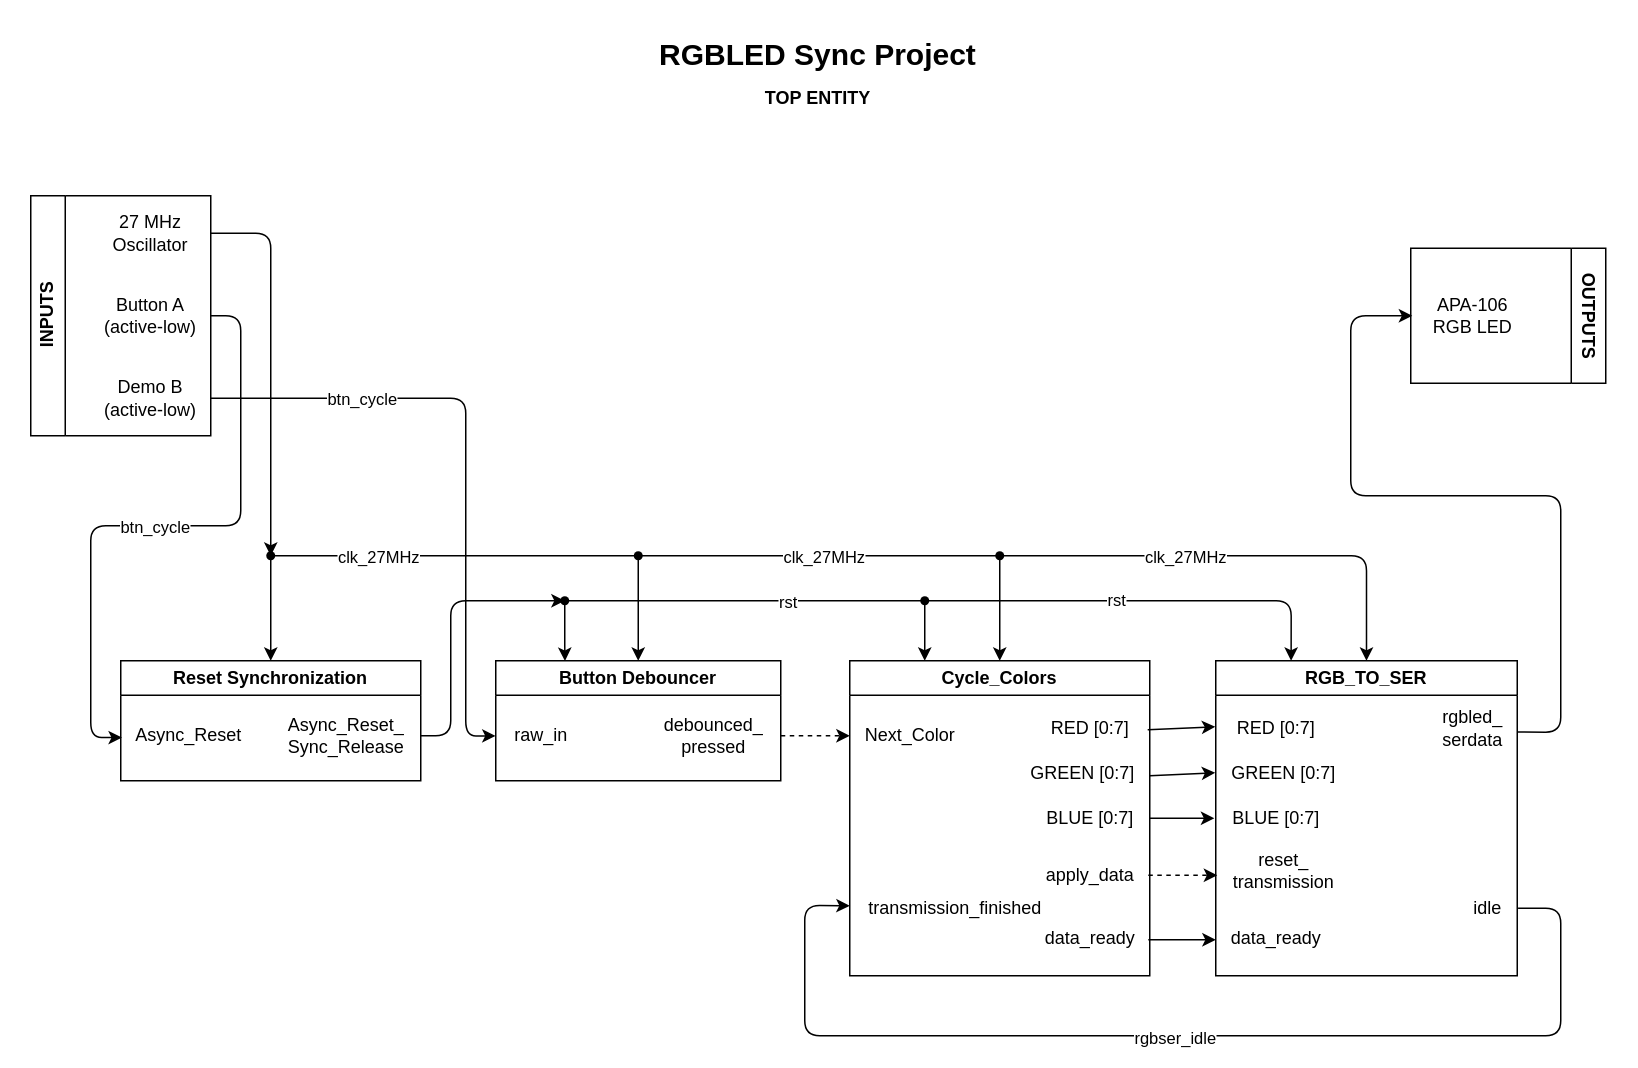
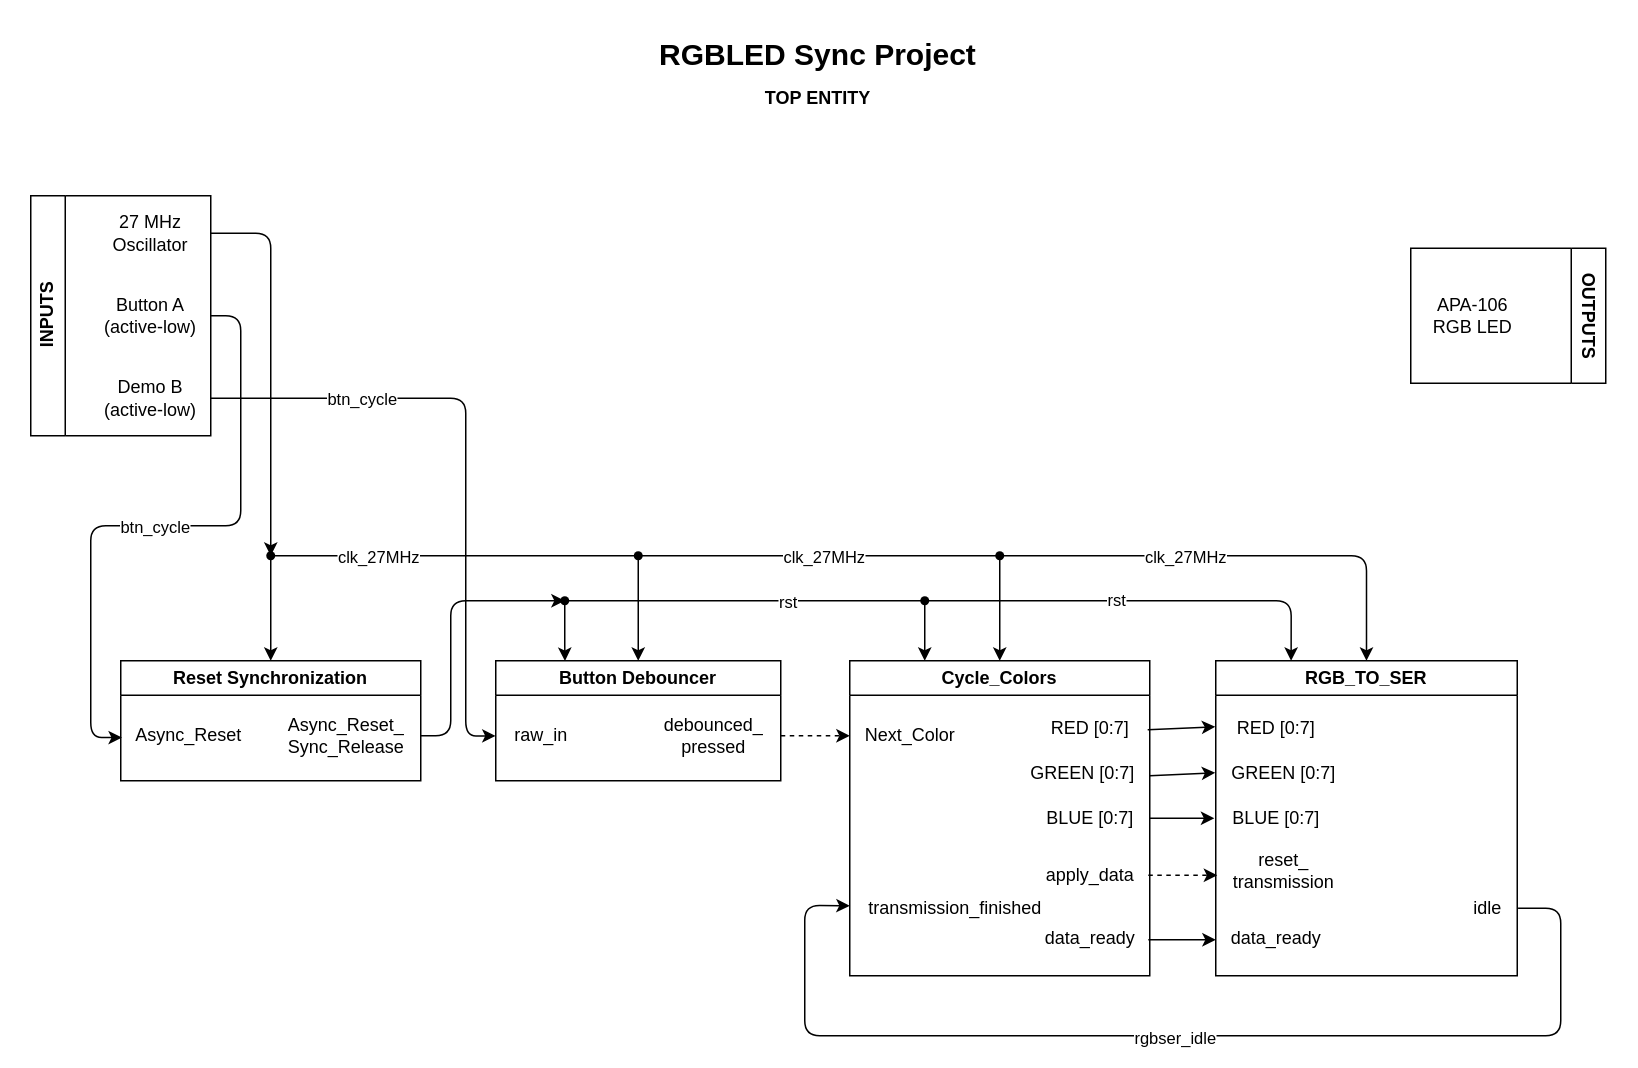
edge "rgbled_ serdata" -> "APA-106 RGB LED": removed
node "rgbled_ serdata": removed
